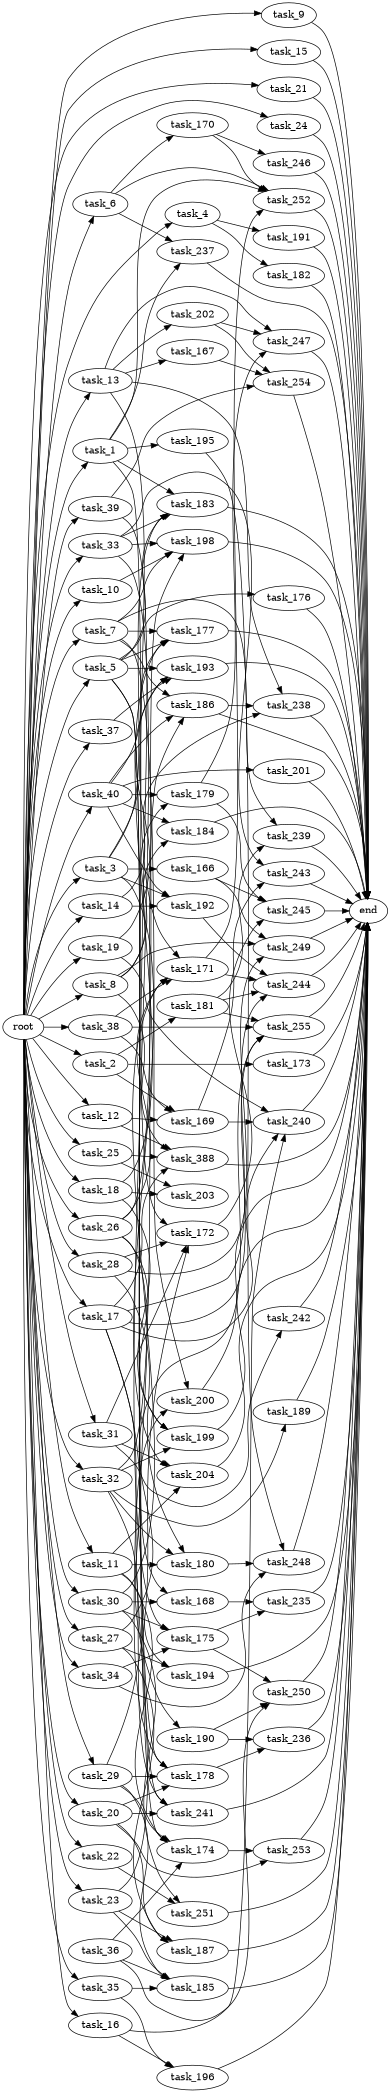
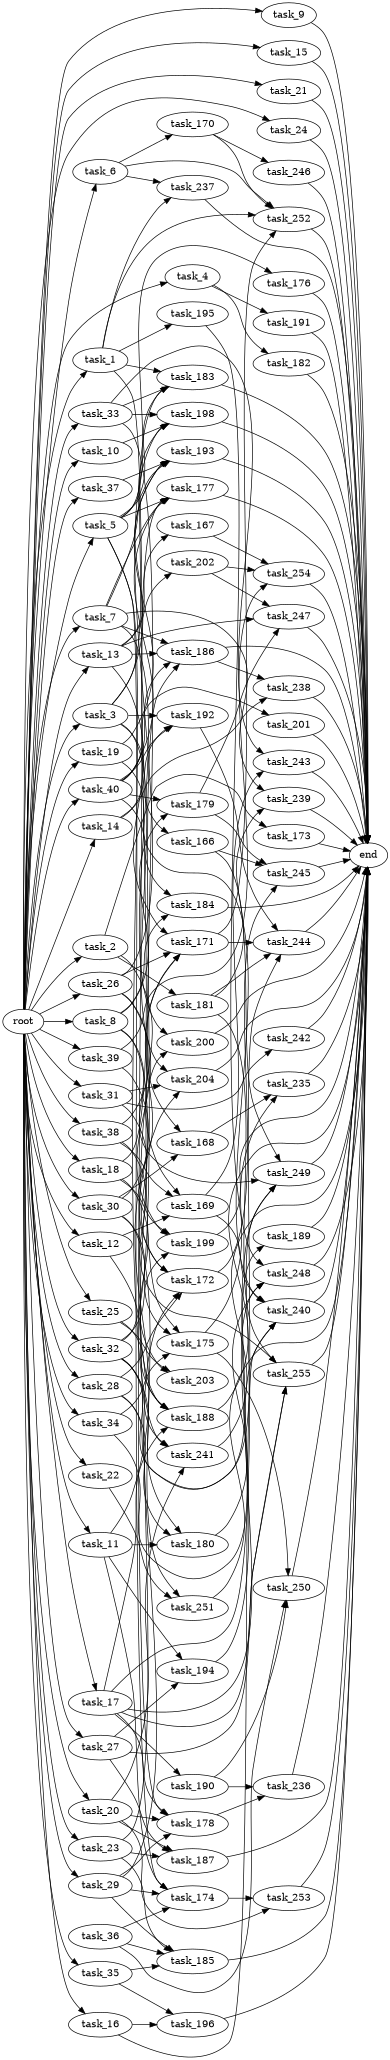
edge "task_13" -> "task_238": now "task_13" -> "task_186"
node "task_388": label "task_388" -> "task_188"
edge "task_194" -> "end": now "task_194" -> "task_249"
